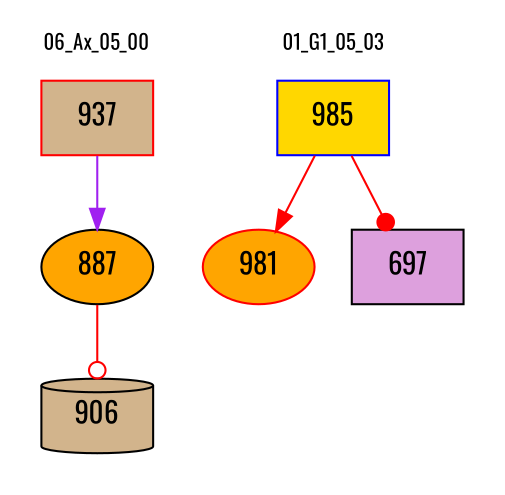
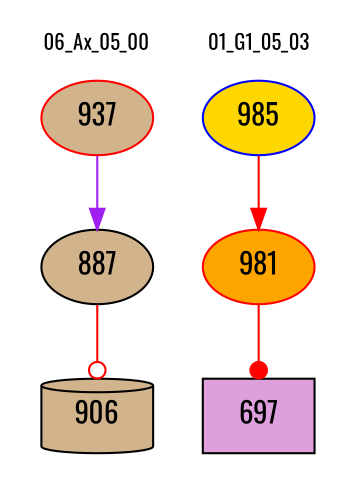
node "937": shape box -> ellipse
node "985": shape box -> ellipse
edge "985" -> "697": now "981" -> "697"
node "887": fillcolor orange -> tan
